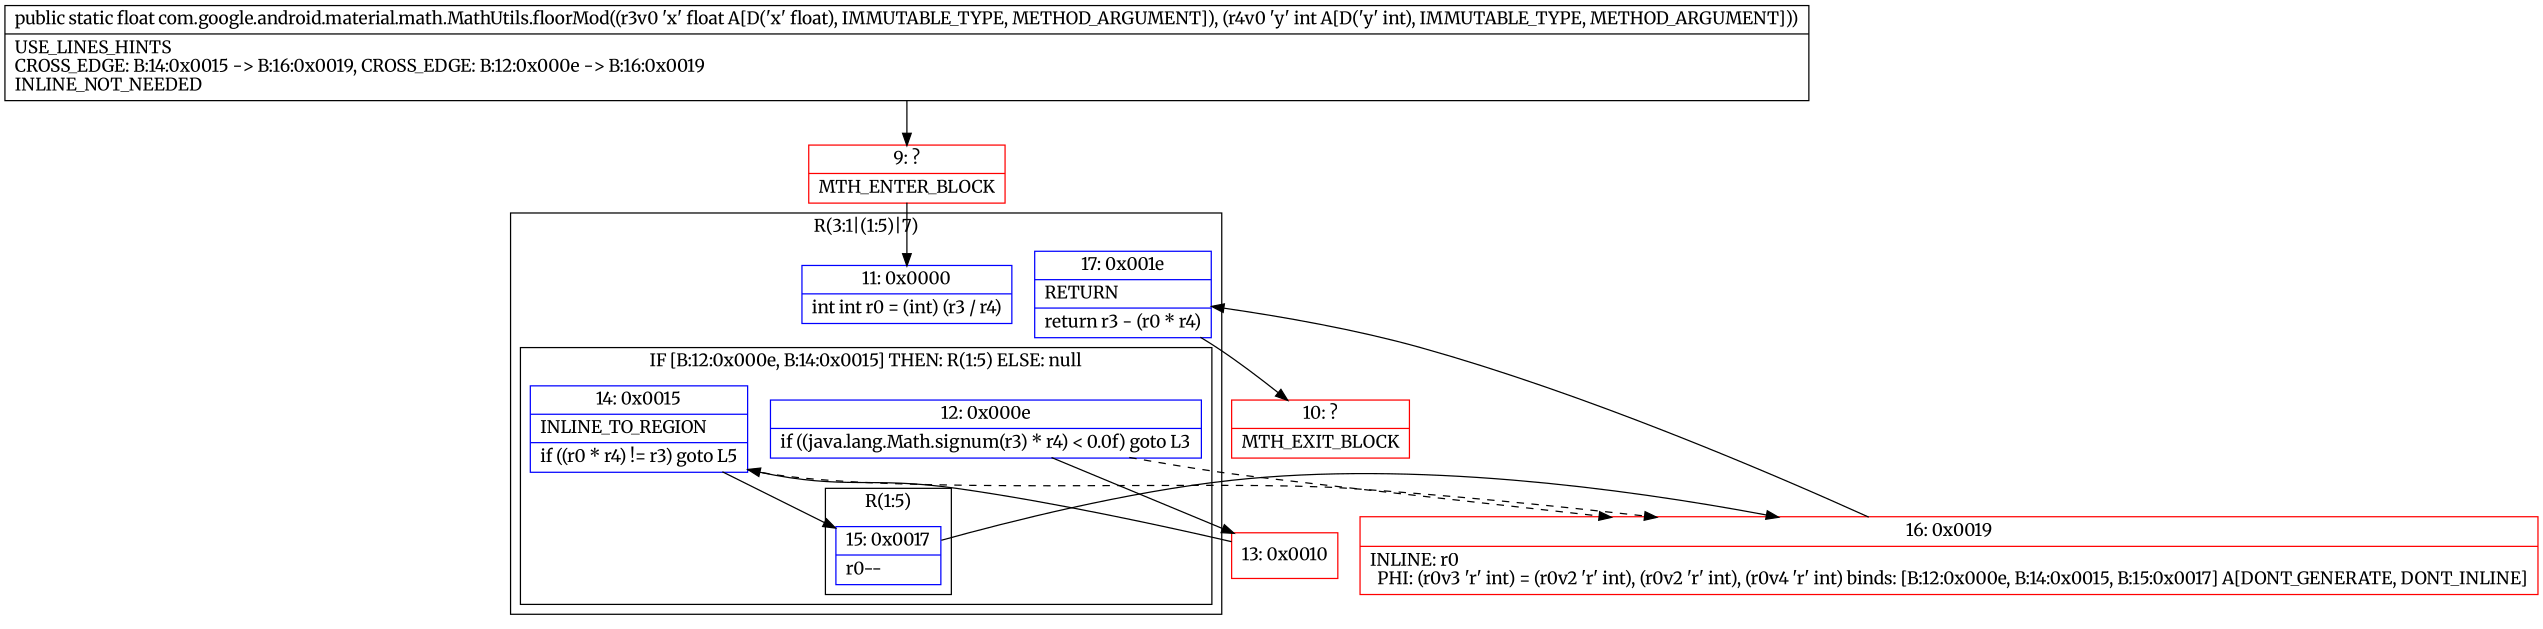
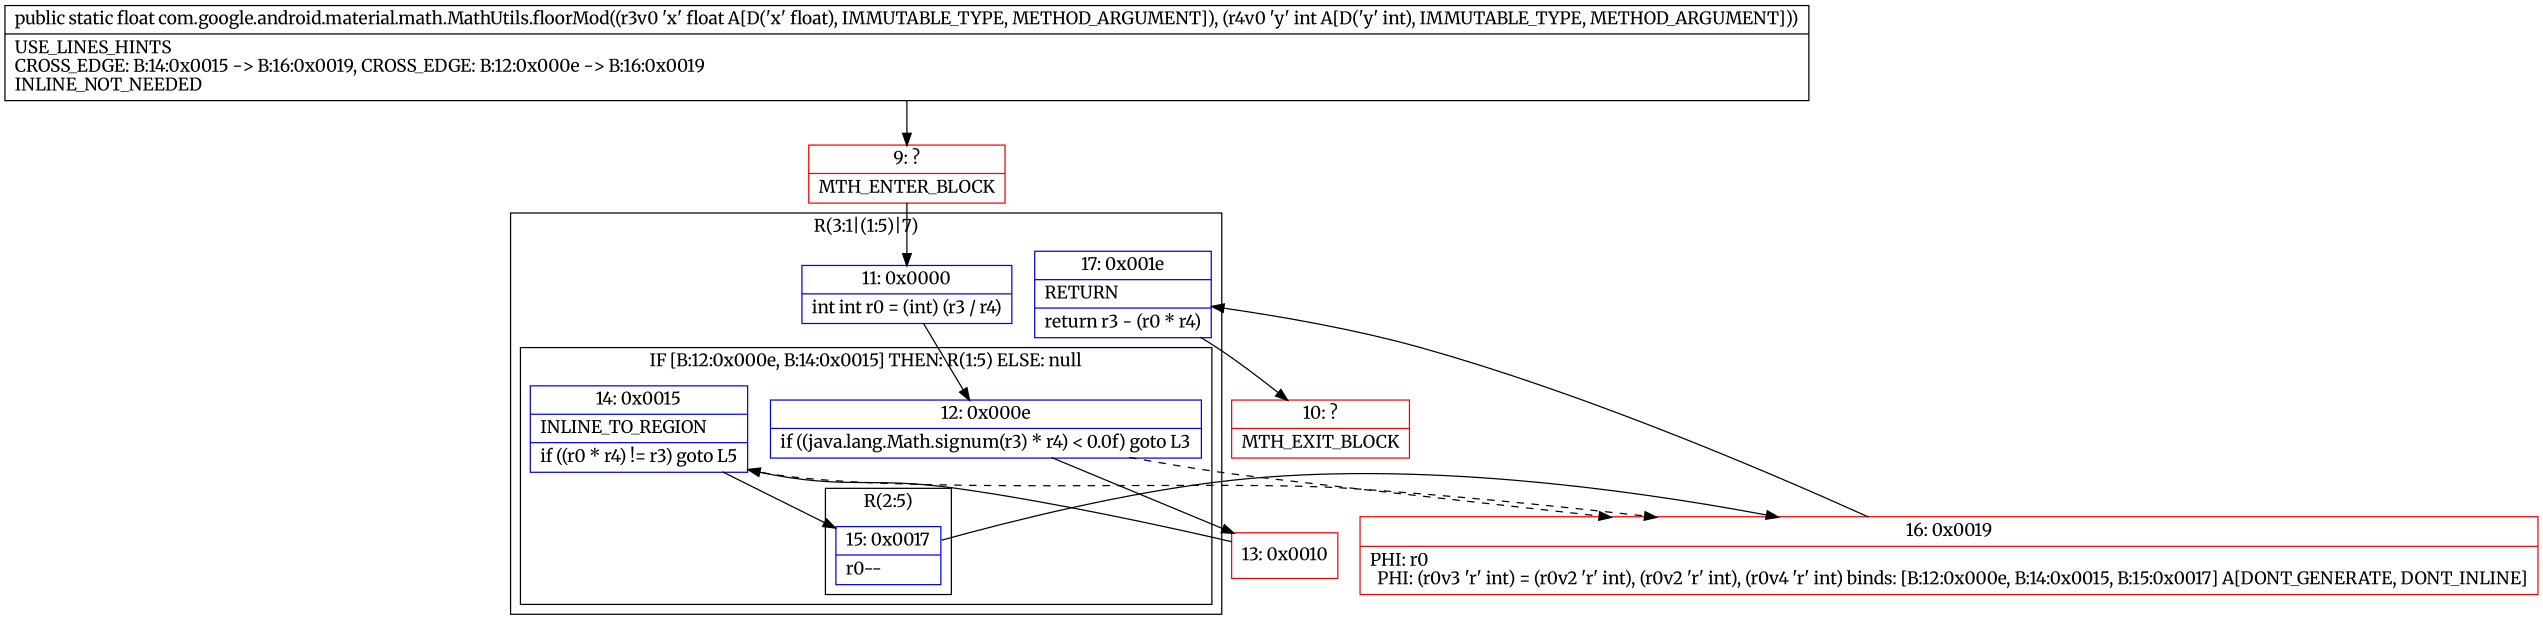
edge "11: 0x0000" -> "12: 0x000e": added
cluster "R(1:5)": label "R(1:5)" -> "R(2:5)"
node "16: 0x0019": text "INLINE: r0" -> "PHI: r0"
